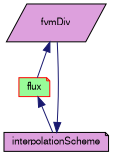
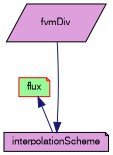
edge "flux" -> "fvmDiv": removed
